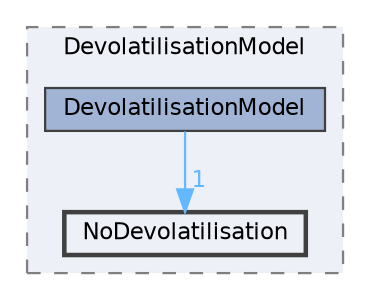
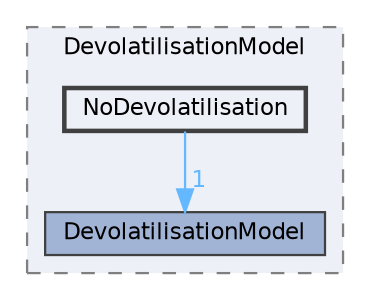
edge "DevolatilisationModel" -> "NoDevolatilisation": reversed
